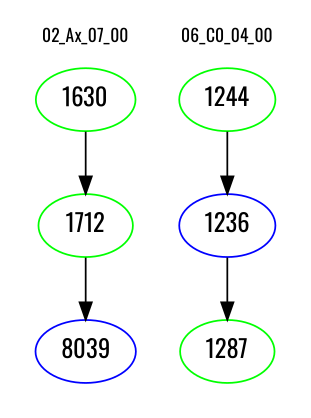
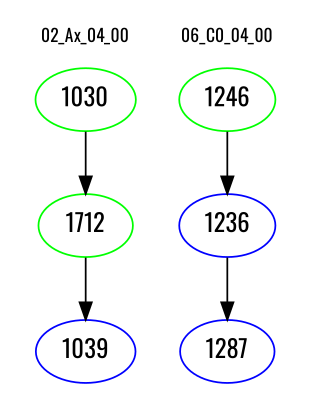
cluster "02_Ax_07_00": label "02_Ax_07_00" -> "02_Ax_04_00"
node "1630": label "1630" -> "1030"
node "1244": label "1244" -> "1246"
node "8039": label "8039" -> "1039"
node "1287": color green -> blue
